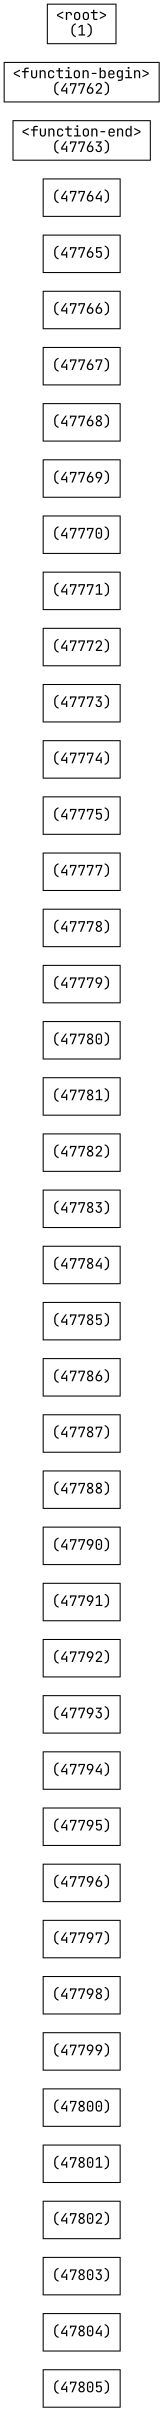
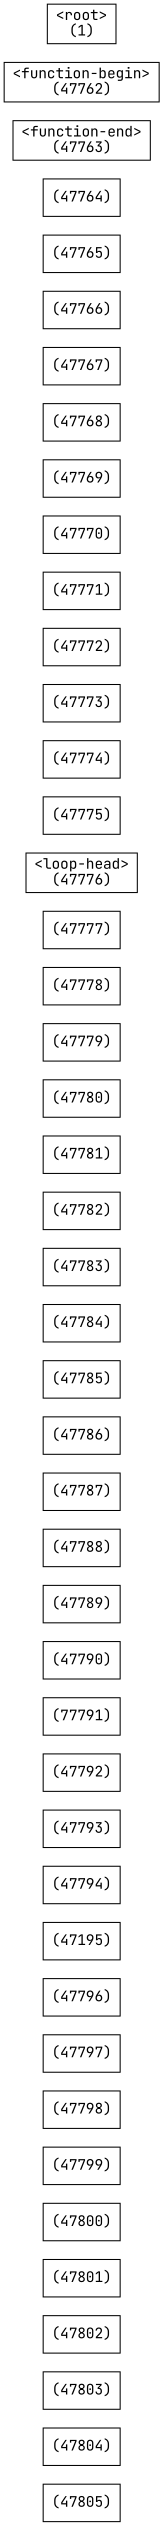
node "<loop-head> (47776)": added
node "(47791)": label "(47791)" -> "(77791)"
node "(47789)": added
node "(47795)": label "(47795)" -> "(47195)"
